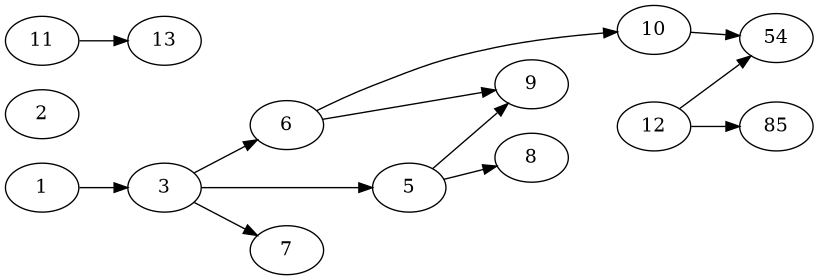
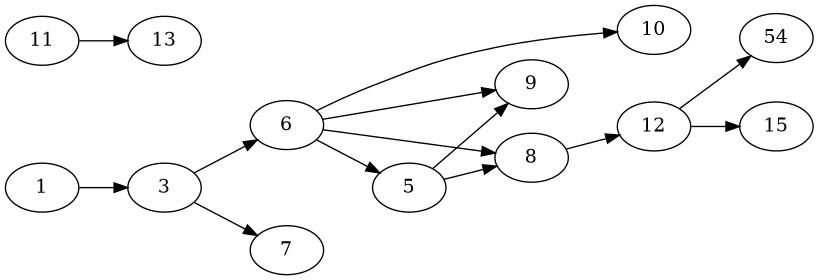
edge "10" -> "54": removed
node "2": removed
node "85": label "85" -> "15"
edge "6" -> "8": added
edge "8" -> "12": added
edge "3" -> "5": now "6" -> "5"
